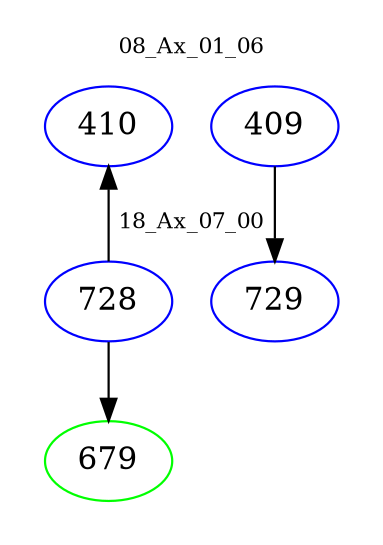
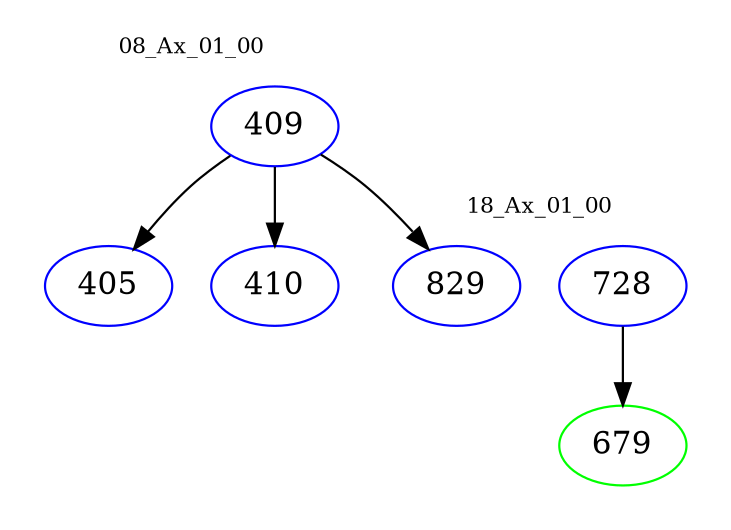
cluster "08_Ax_01_06": label "08_Ax_01_06" -> "08_Ax_01_00"
cluster "18_Ax_07_00": label "18_Ax_07_00" -> "18_Ax_01_00"
edge "728" -> "410": now "409" -> "410"
node "405": added
node "729": label "729" -> "829"
